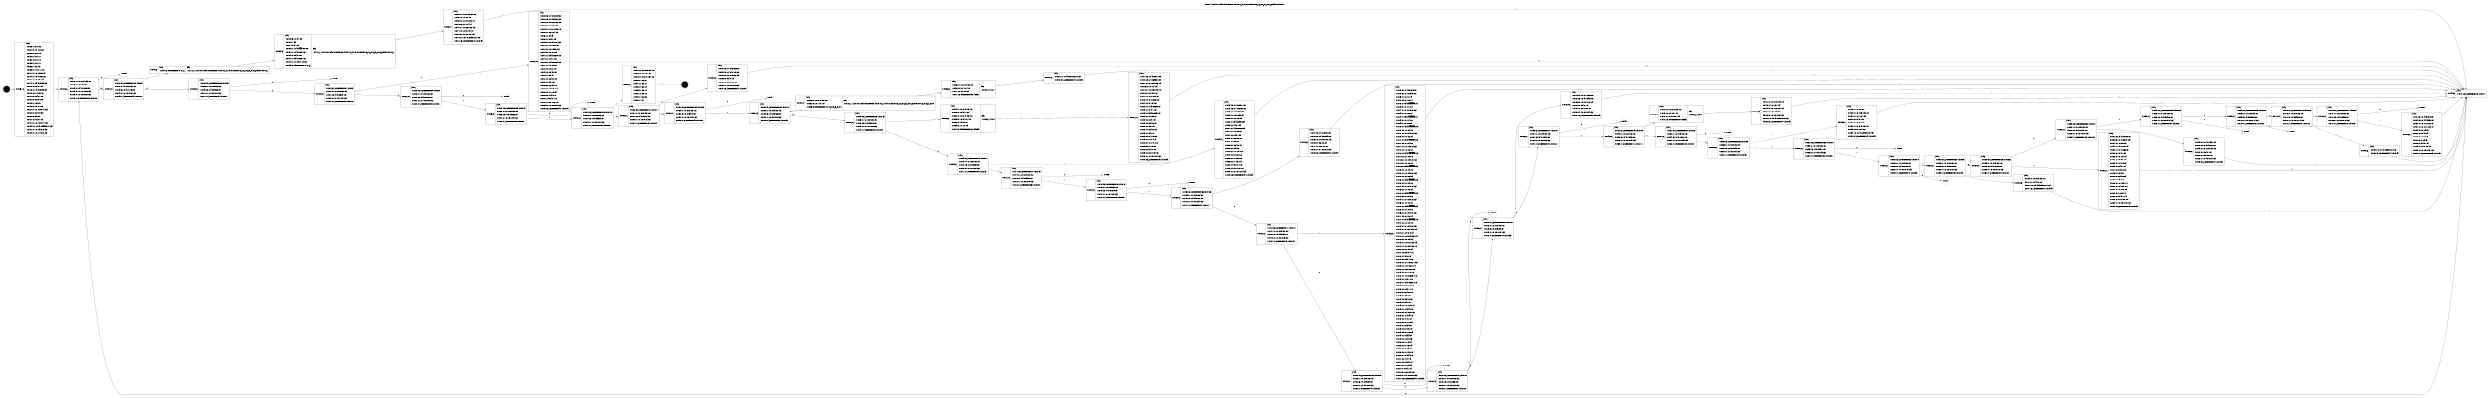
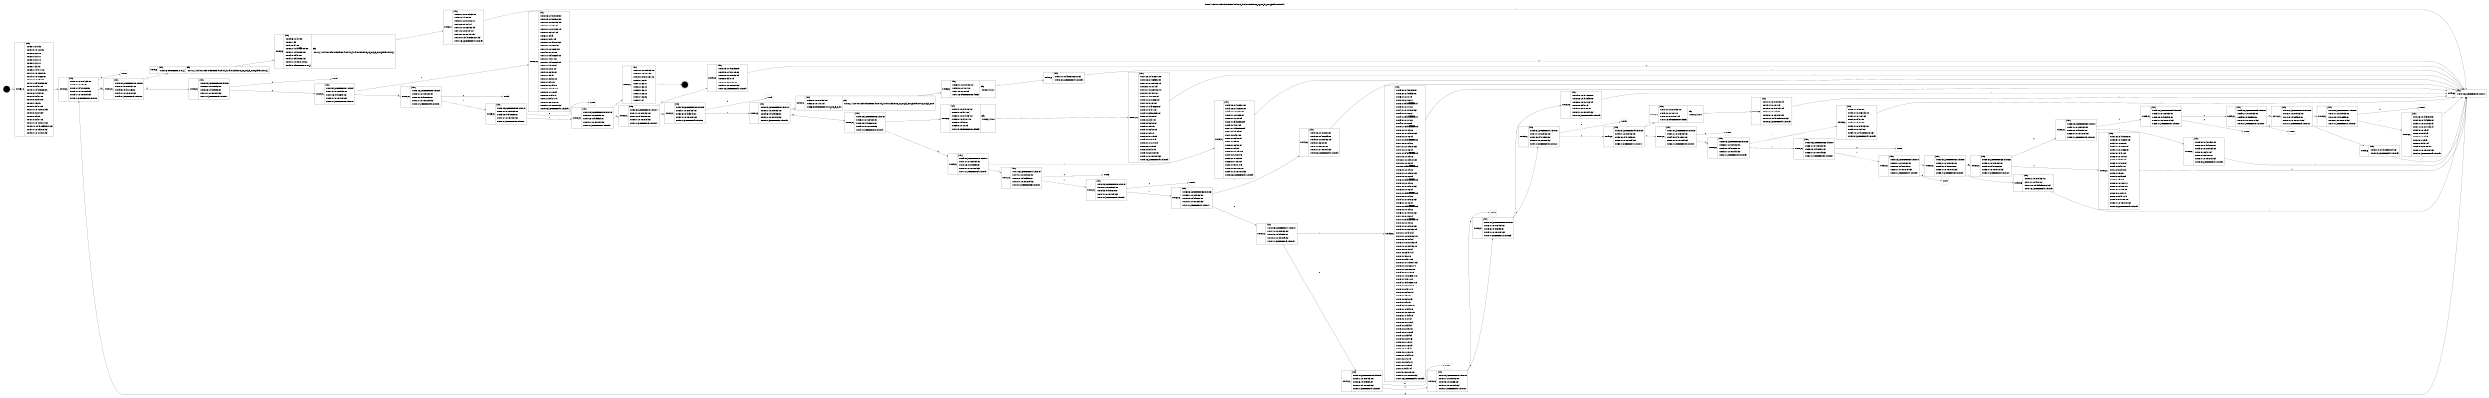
edge "0x401b4e [12]" -> "0x4013c4 [28]": reversed
